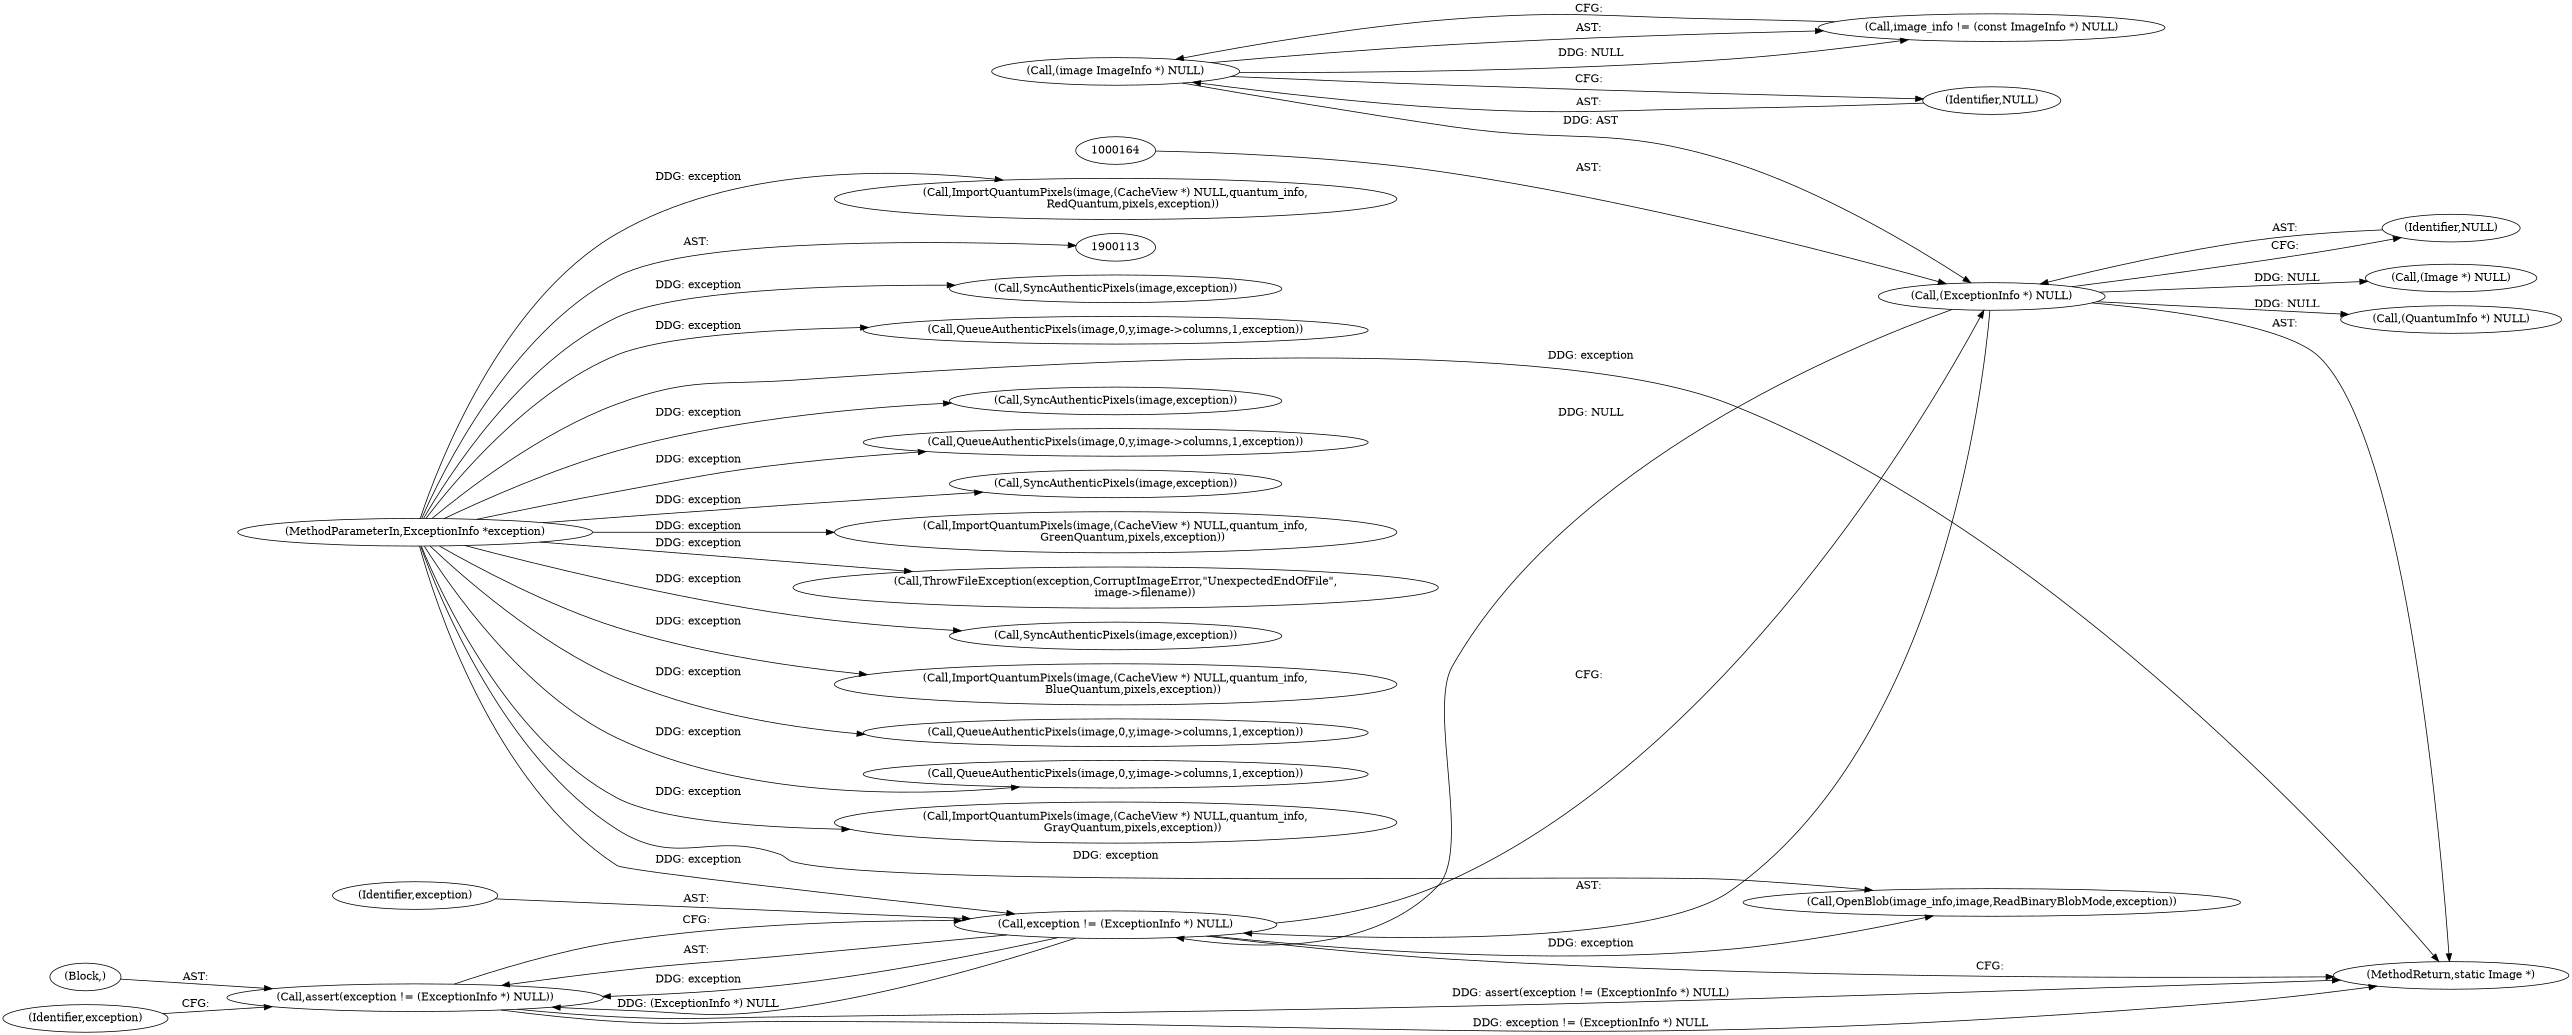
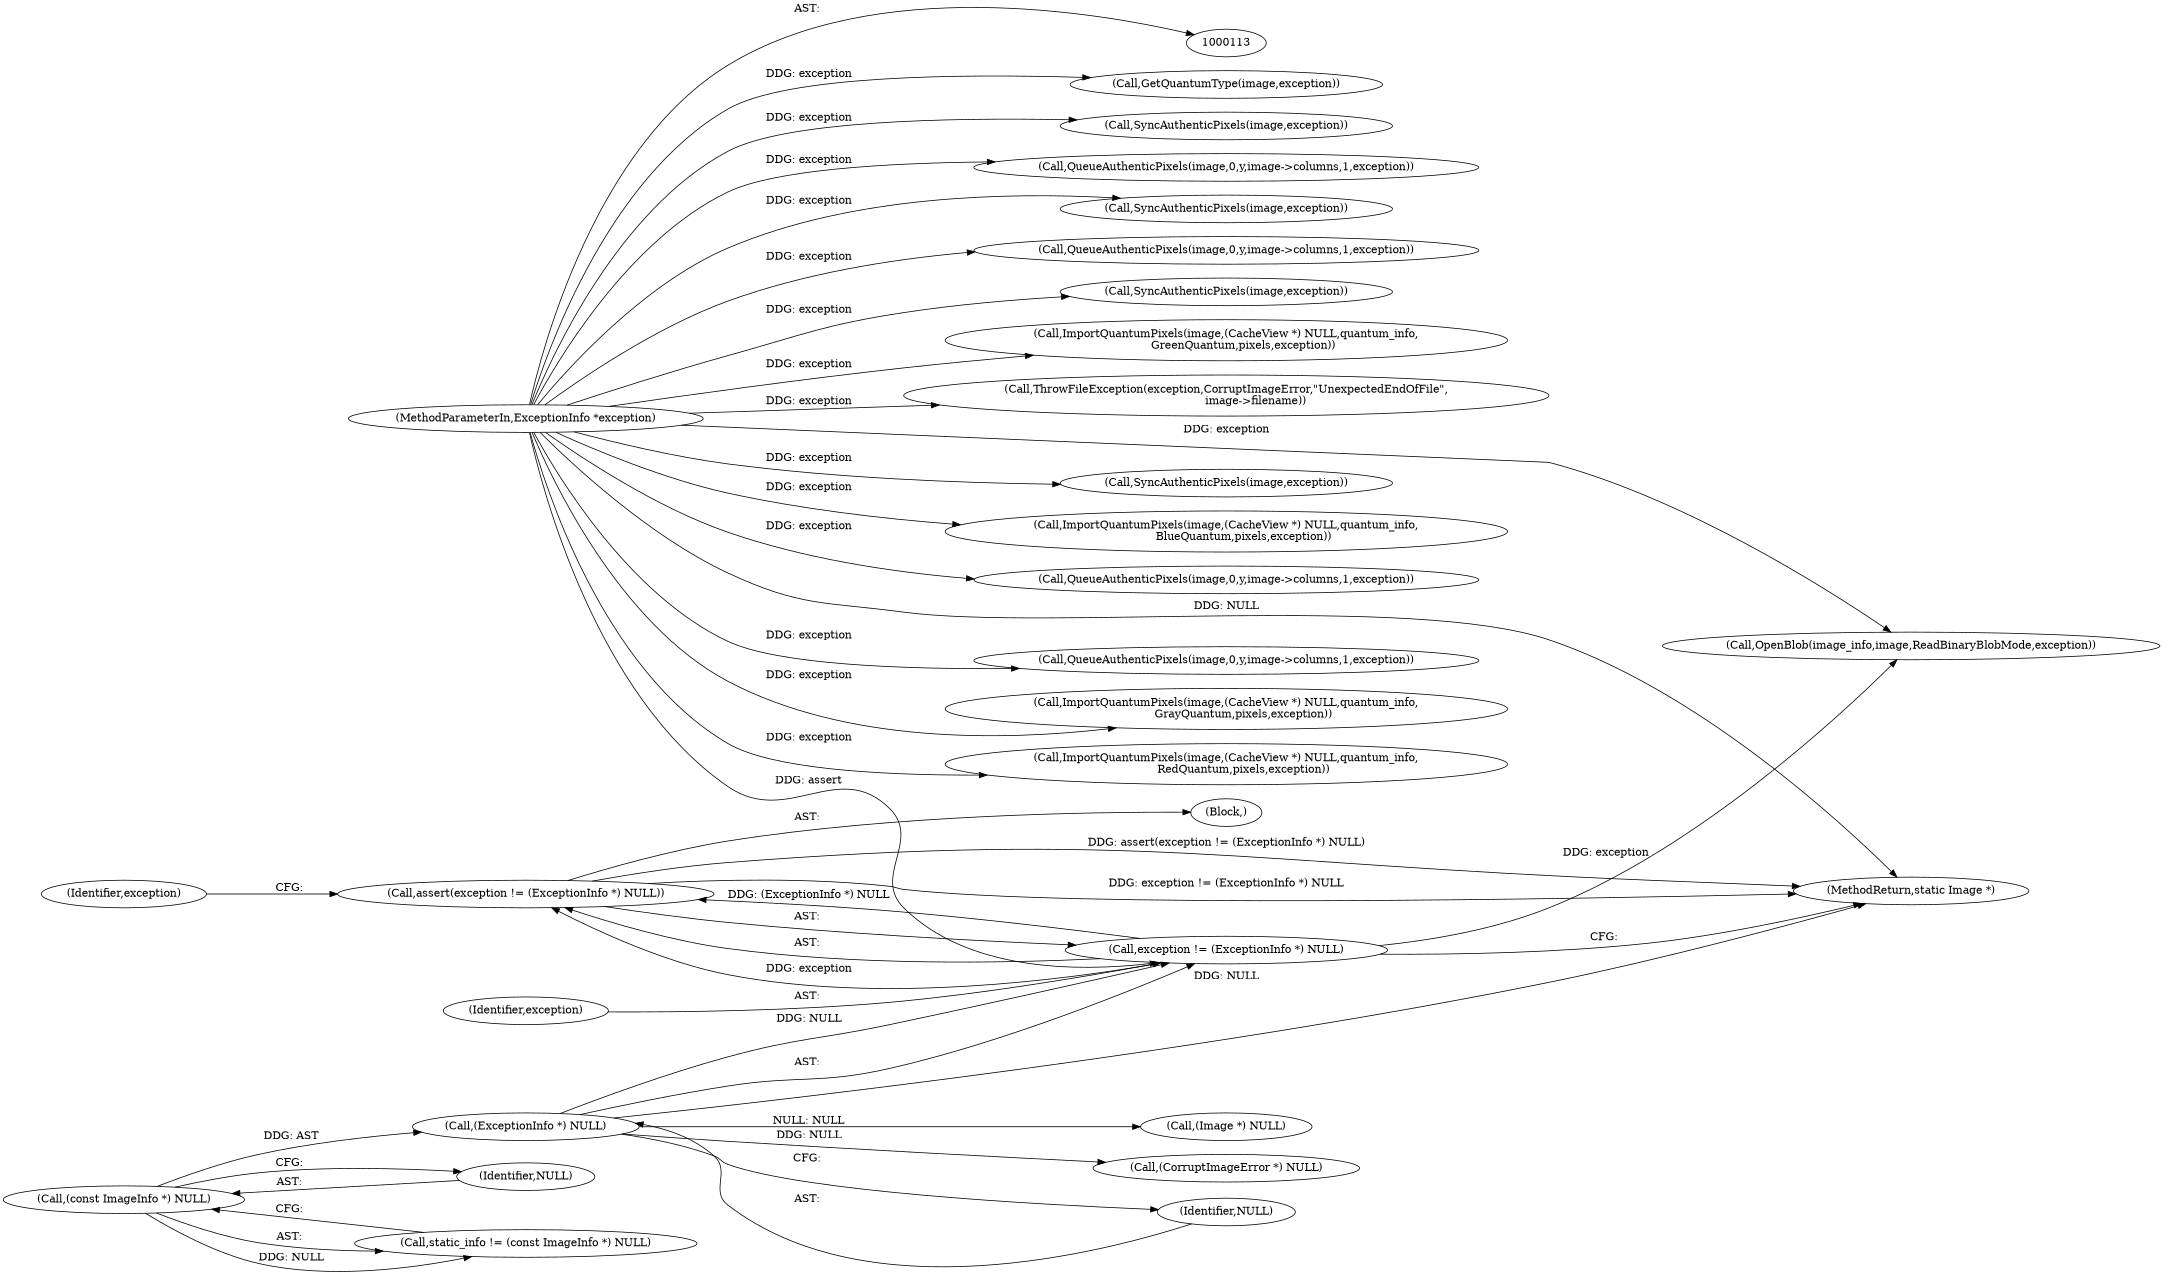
node "(Call,image_info != (const ImageInfo *) NULL)": label "(Call,image_info != (const ImageInfo *) NULL)" -> "(Call,static_info != (const ImageInfo *) NULL)"
node "(Call,(image ImageInfo *) NULL)": label "(Call,(image ImageInfo *) NULL)" -> "(Call,(const ImageInfo *) NULL)"
node "(Call,GetQuantumType(image,exception))": added
node "1000164": removed
node "1900113": label "1900113" -> "1000113"
edge "(Call,(ExceptionInfo *) NULL)" -> "(Call,(Image *) NULL)": label "DDG: NULL" -> "NULL: NULL"
node "(Call,(QuantumInfo *) NULL)": label "(Call,(QuantumInfo *) NULL)" -> "(Call,(CorruptImageError *) NULL)"
edge "(Call,(ExceptionInfo *) NULL)" -> "(MethodReturn,static Image *)": label "AST: " -> "DDG: NULL"
edge "(MethodParameterIn,ExceptionInfo *exception)" -> "(MethodReturn,static Image *)": label "DDG: exception" -> "DDG: NULL"
edge "(Call,exception != (ExceptionInfo *) NULL)" -> "(Call,(ExceptionInfo *) NULL)": removed, label "CFG:"
edge "(MethodParameterIn,ExceptionInfo *exception)" -> "(Call,exception != (ExceptionInfo *) NULL)": label "DDG: exception" -> "DDG: assert"
edge "(Call,assert(exception != (ExceptionInfo *) NULL))" -> "(Call,exception != (ExceptionInfo *) NULL)": label "CFG: " -> "AST: "
edge "(Block,)" -> "(Call,assert(exception != (ExceptionInfo *) NULL))": reversed
